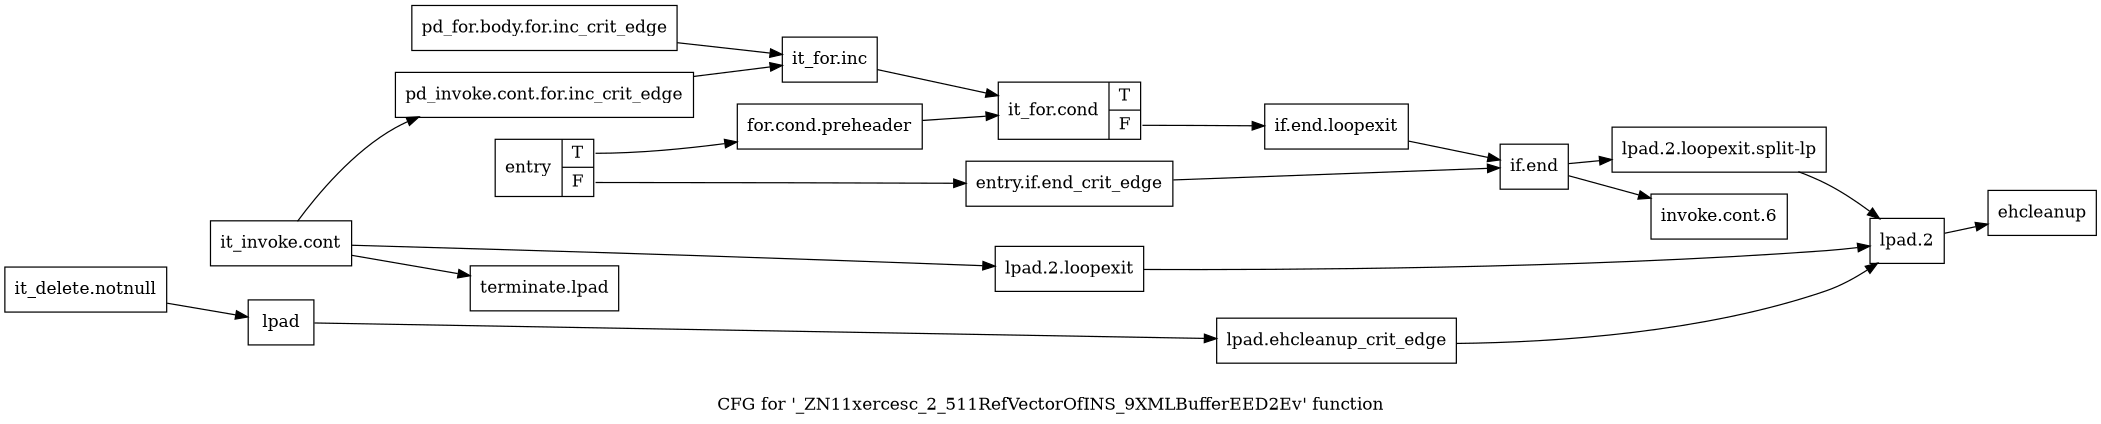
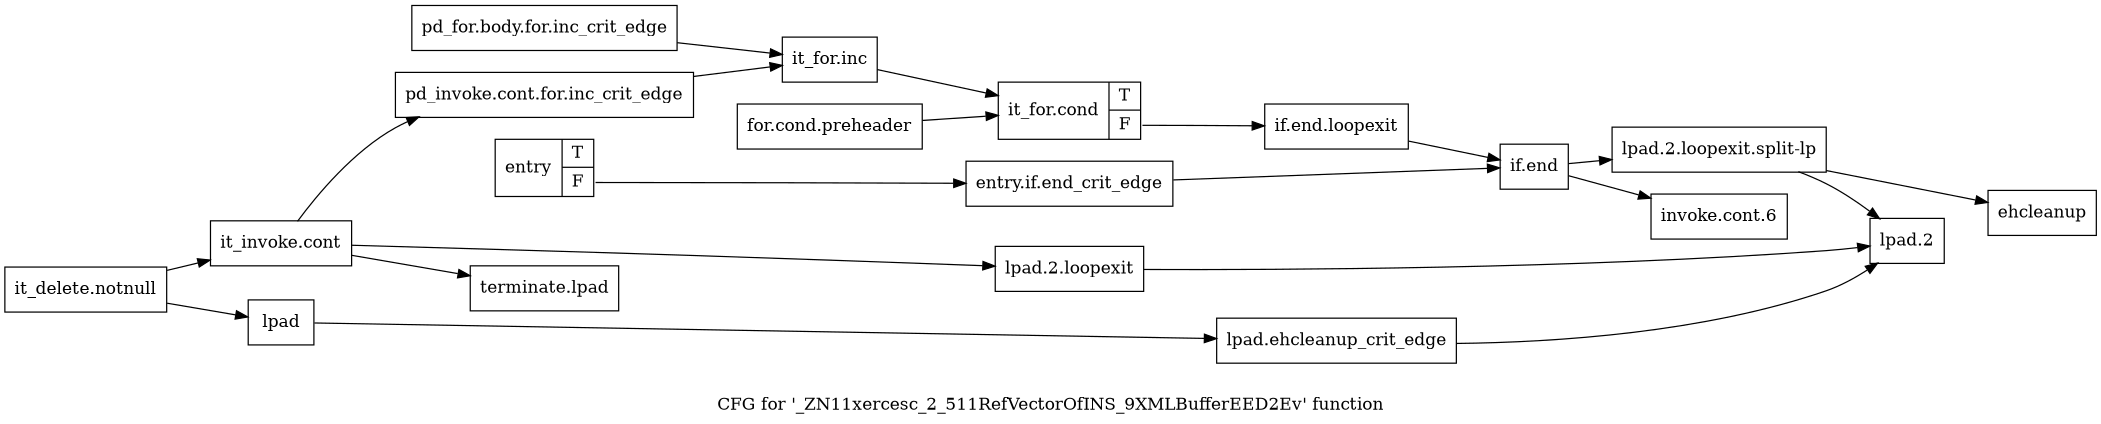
edge "entry" -> "for.cond.preheader": removed
edge "lpad.2" -> "ehcleanup": now "lpad.2.loopexit.split-lp" -> "ehcleanup"
edge "it_delete.notnull" -> "it_invoke.cont": added
